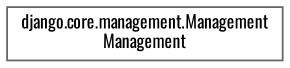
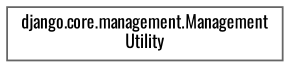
node "django.core.management.Management Management": label "django.core.management.Management Management" -> "django.core.management.Management Utility"
